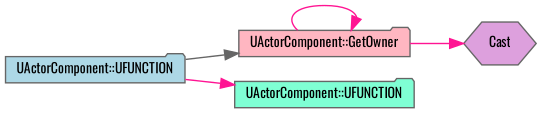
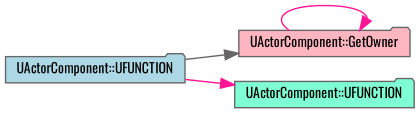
node "Cast": removed
